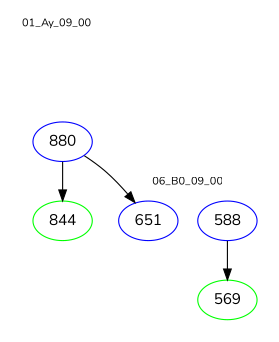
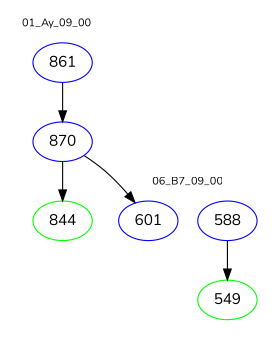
node "861": added
node "880": label "880" -> "870"
cluster "06_B0_09_00": label "06_B0_09_00" -> "06_B7_09_00"
node "651": label "651" -> "601"
node "569": label "569" -> "549"
